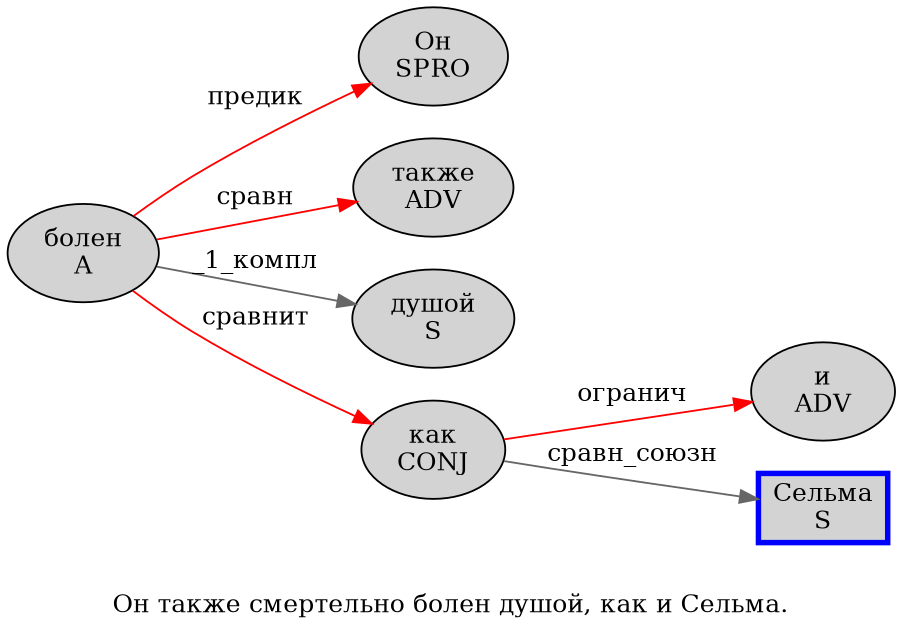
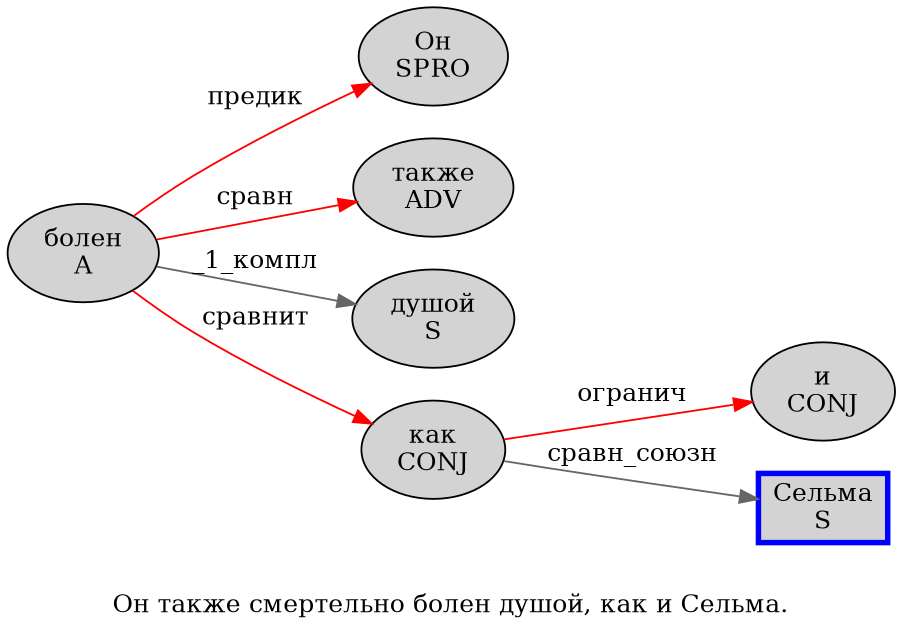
node "и ADV": label "и ADV" -> "и CONJ"
